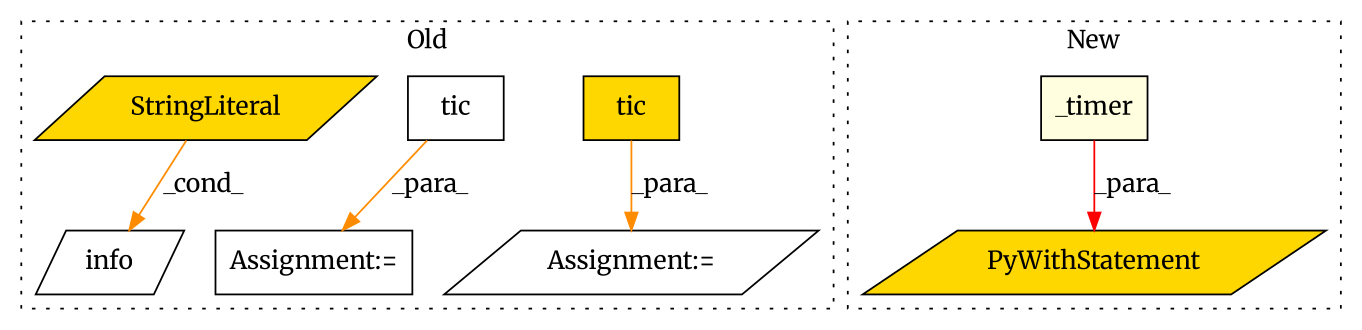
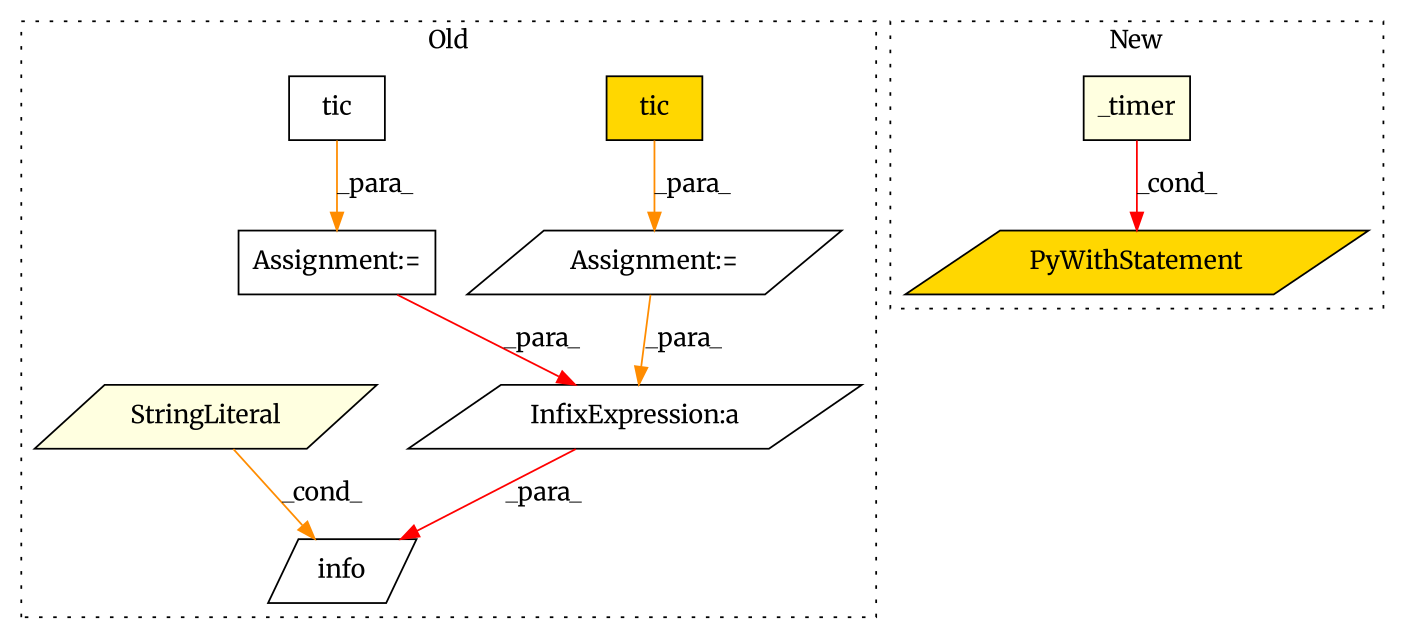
node "StringLiteral": fillcolor gold -> lightyellow
edge "_timer" -> "PyWithStatement": label "_para_" -> "_cond_"
node "InfixExpression:a": added
